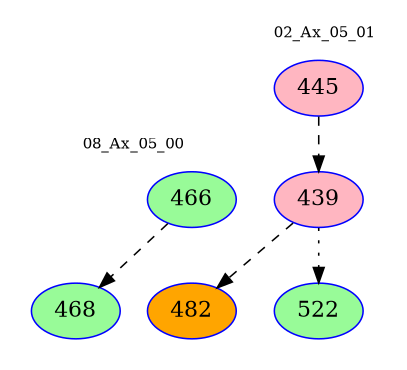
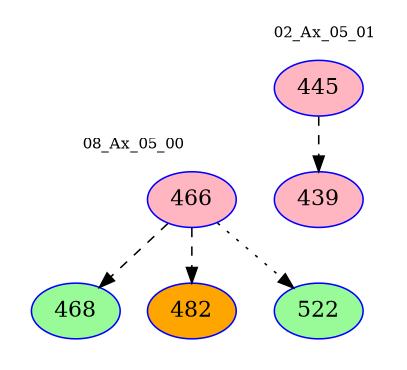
node "466": fillcolor palegreen -> lightpink
edge "439" -> "482": now "466" -> "482"
edge "439" -> "522": now "466" -> "522"
